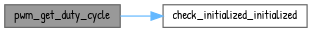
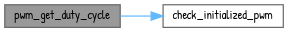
node "check_initialized_initialized": label "check_initialized_initialized" -> "check_initialized_pwm"
